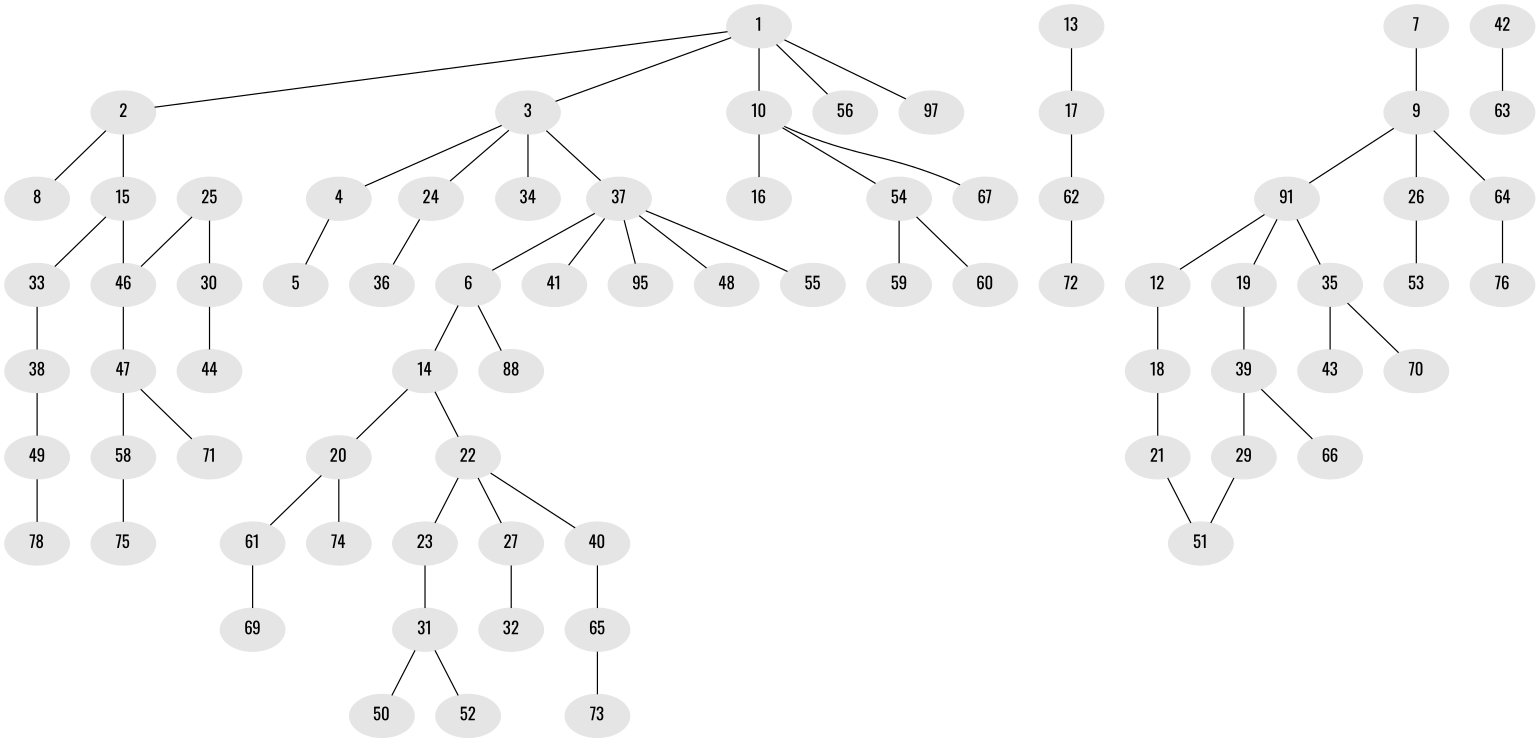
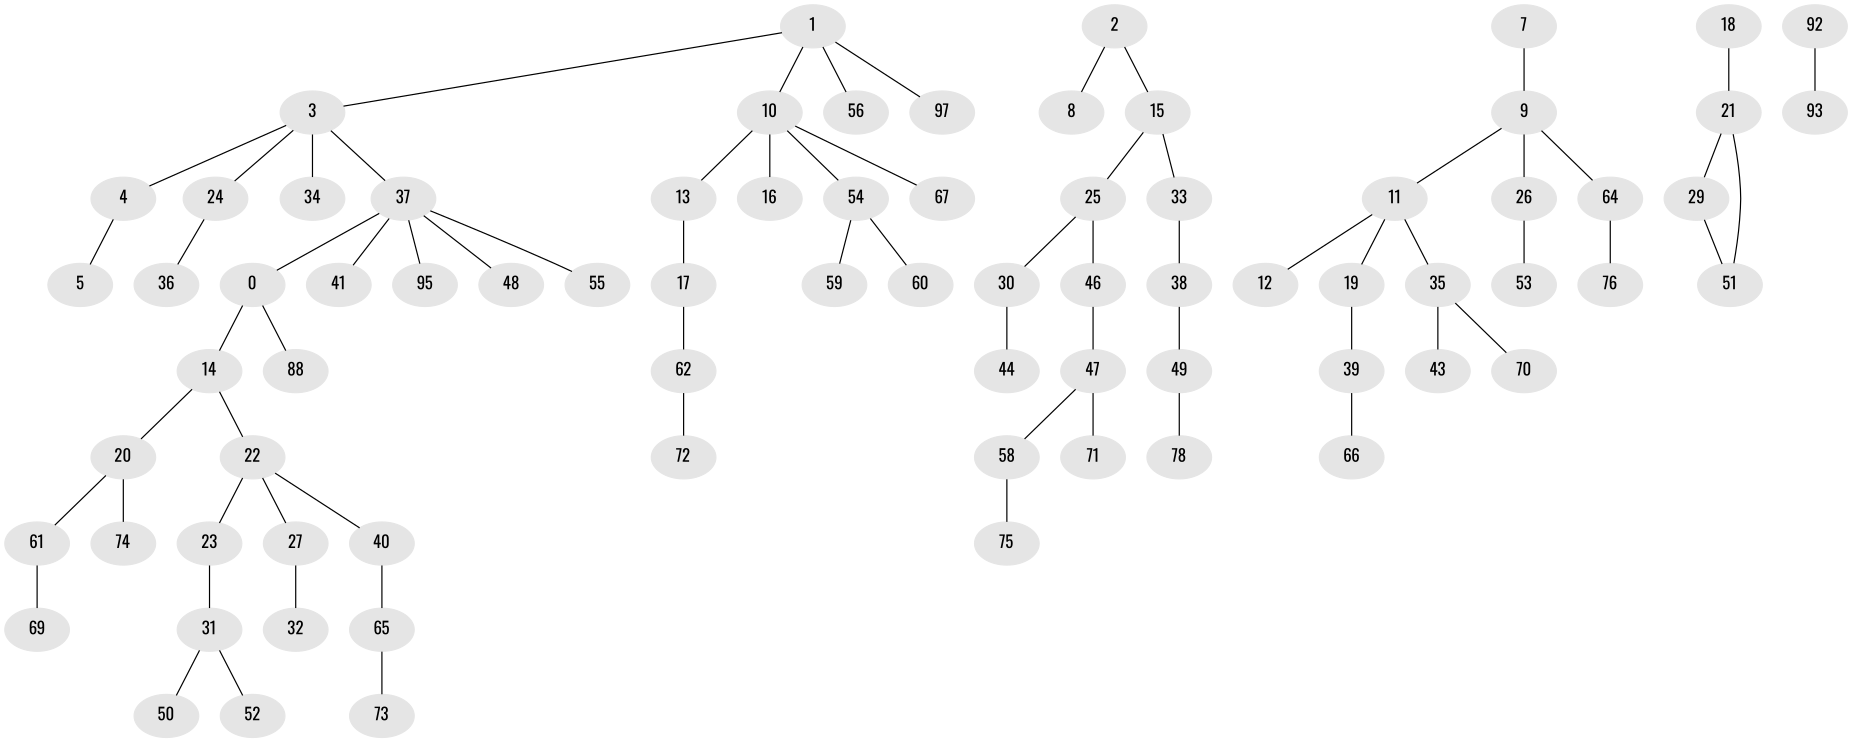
node "42": label "42" -> "92"
edge "1" -- "2": removed
node "63": label "63" -> "93"
edge "10" -- "13": added
node "91": label "91" -> "11"
edge "15" -- "46": now "15" -- "25"
node "6": label "6" -> "0"
edge "12" -- "18": removed
edge "39" -- "29": now "21" -- "29"
